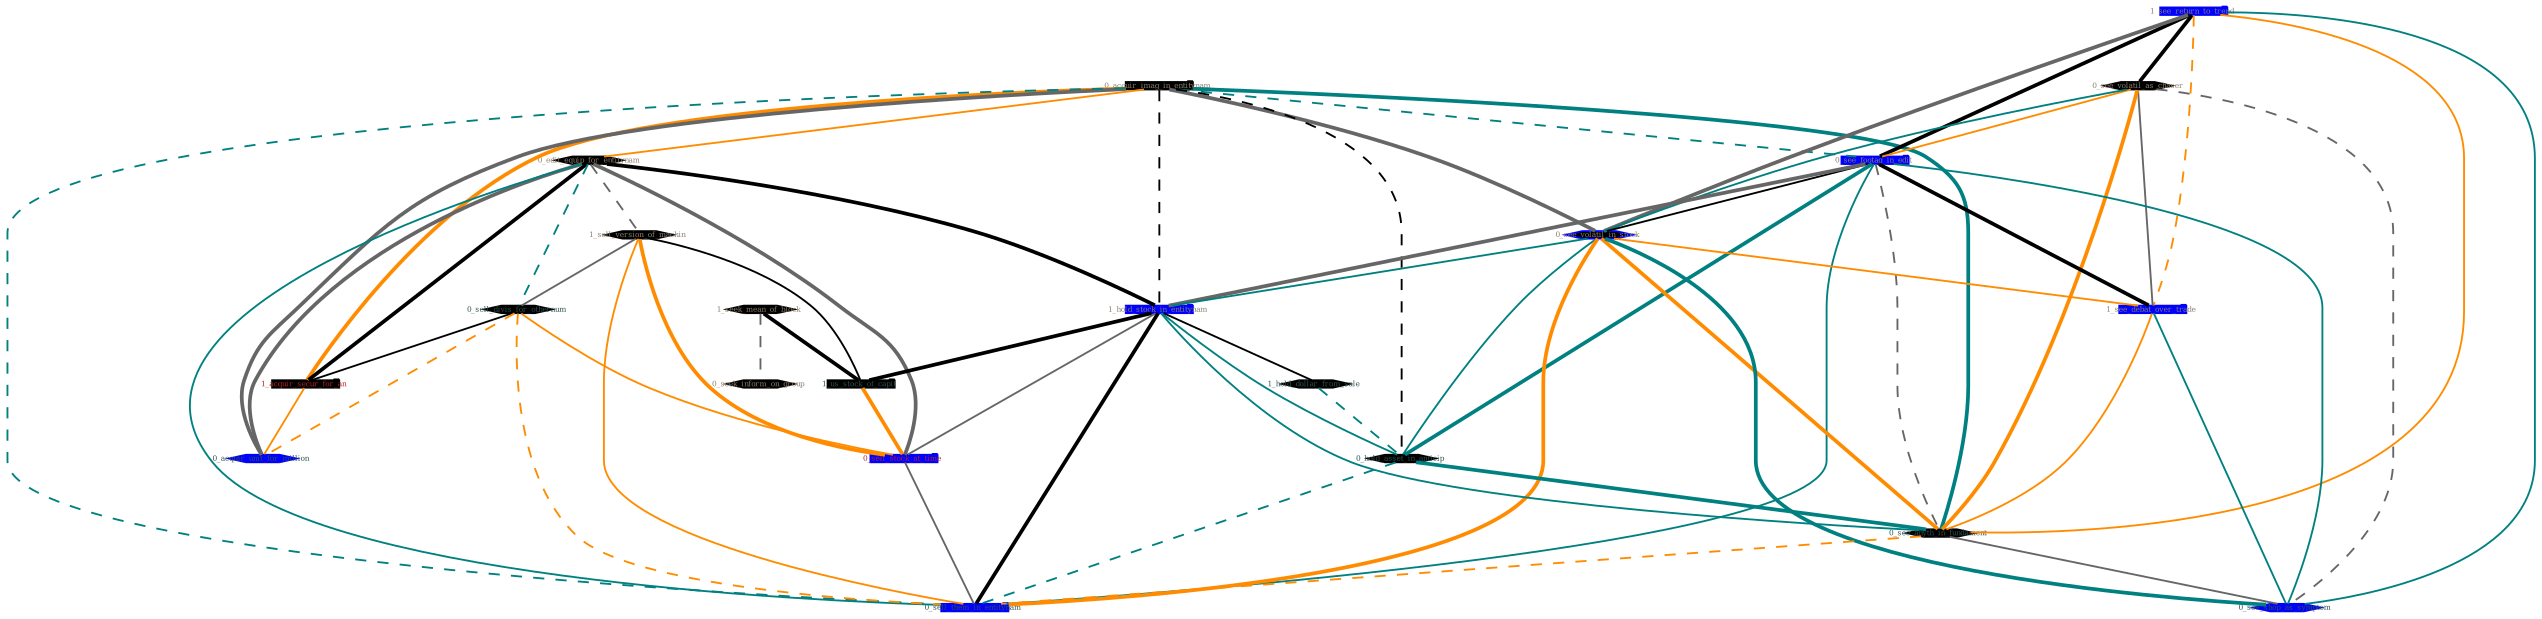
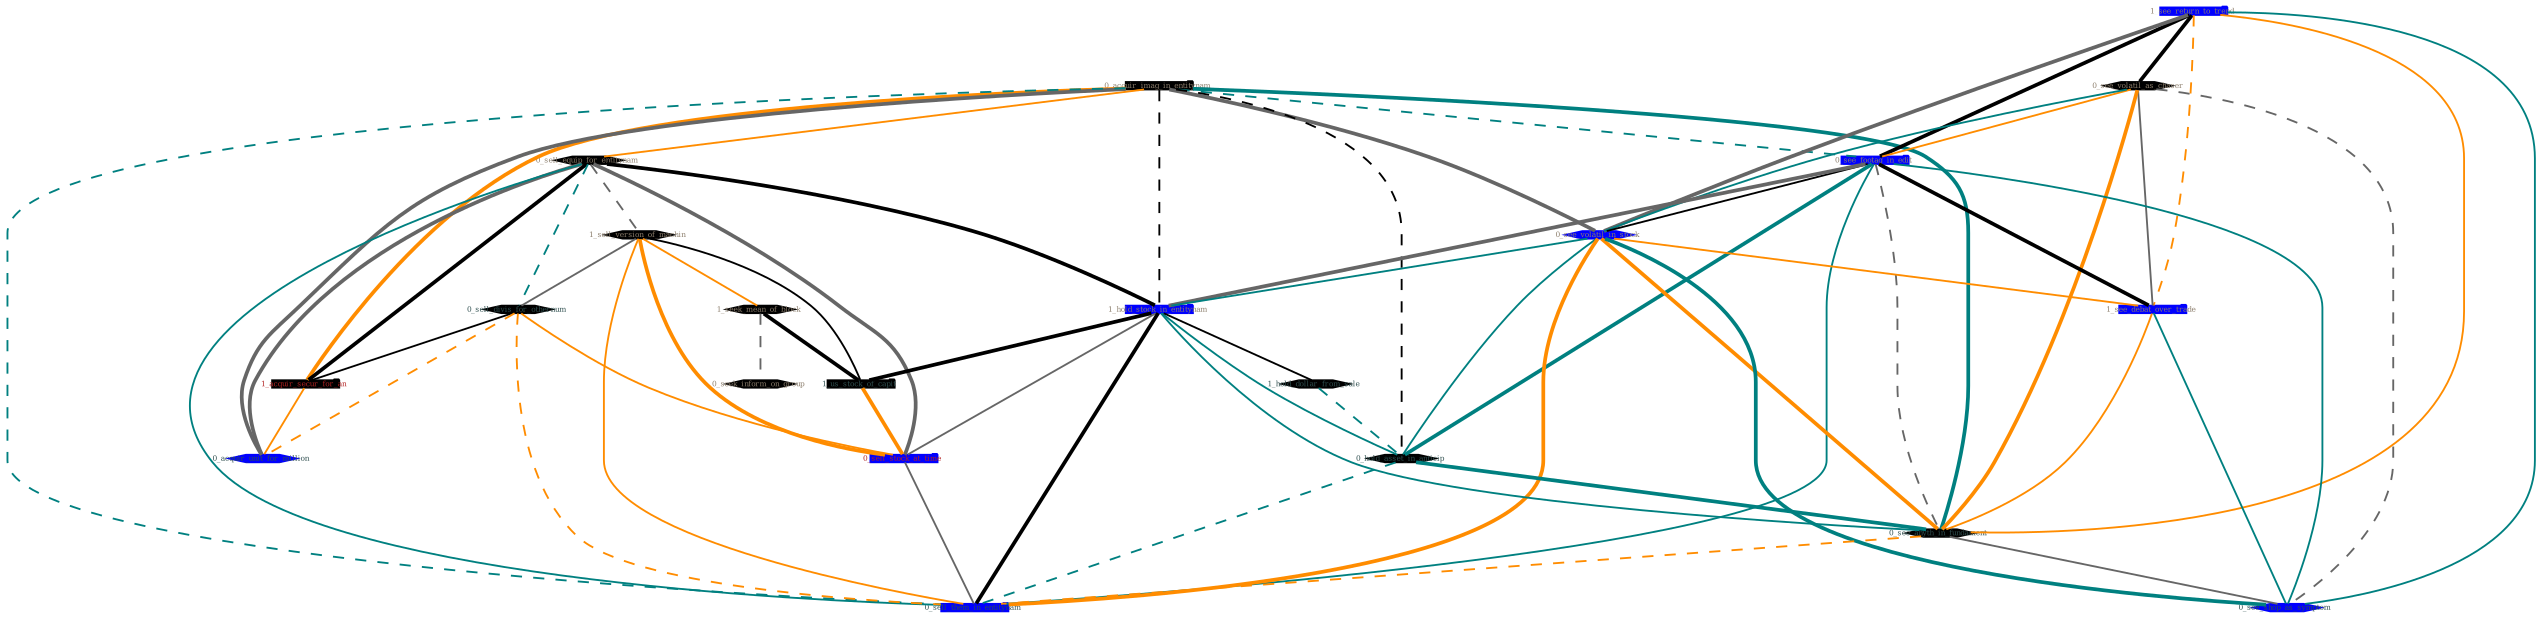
node "0_edit_equip_for_entitynam": label "0_edit_equip_for_entitynam" -> "0_sell_equip_for_entitynam"
node "0_see_volatil_in_stock": fillcolor black -> blue
edge "1_sell_version_of_machin" -- "1_seek_mean_of_block": added
